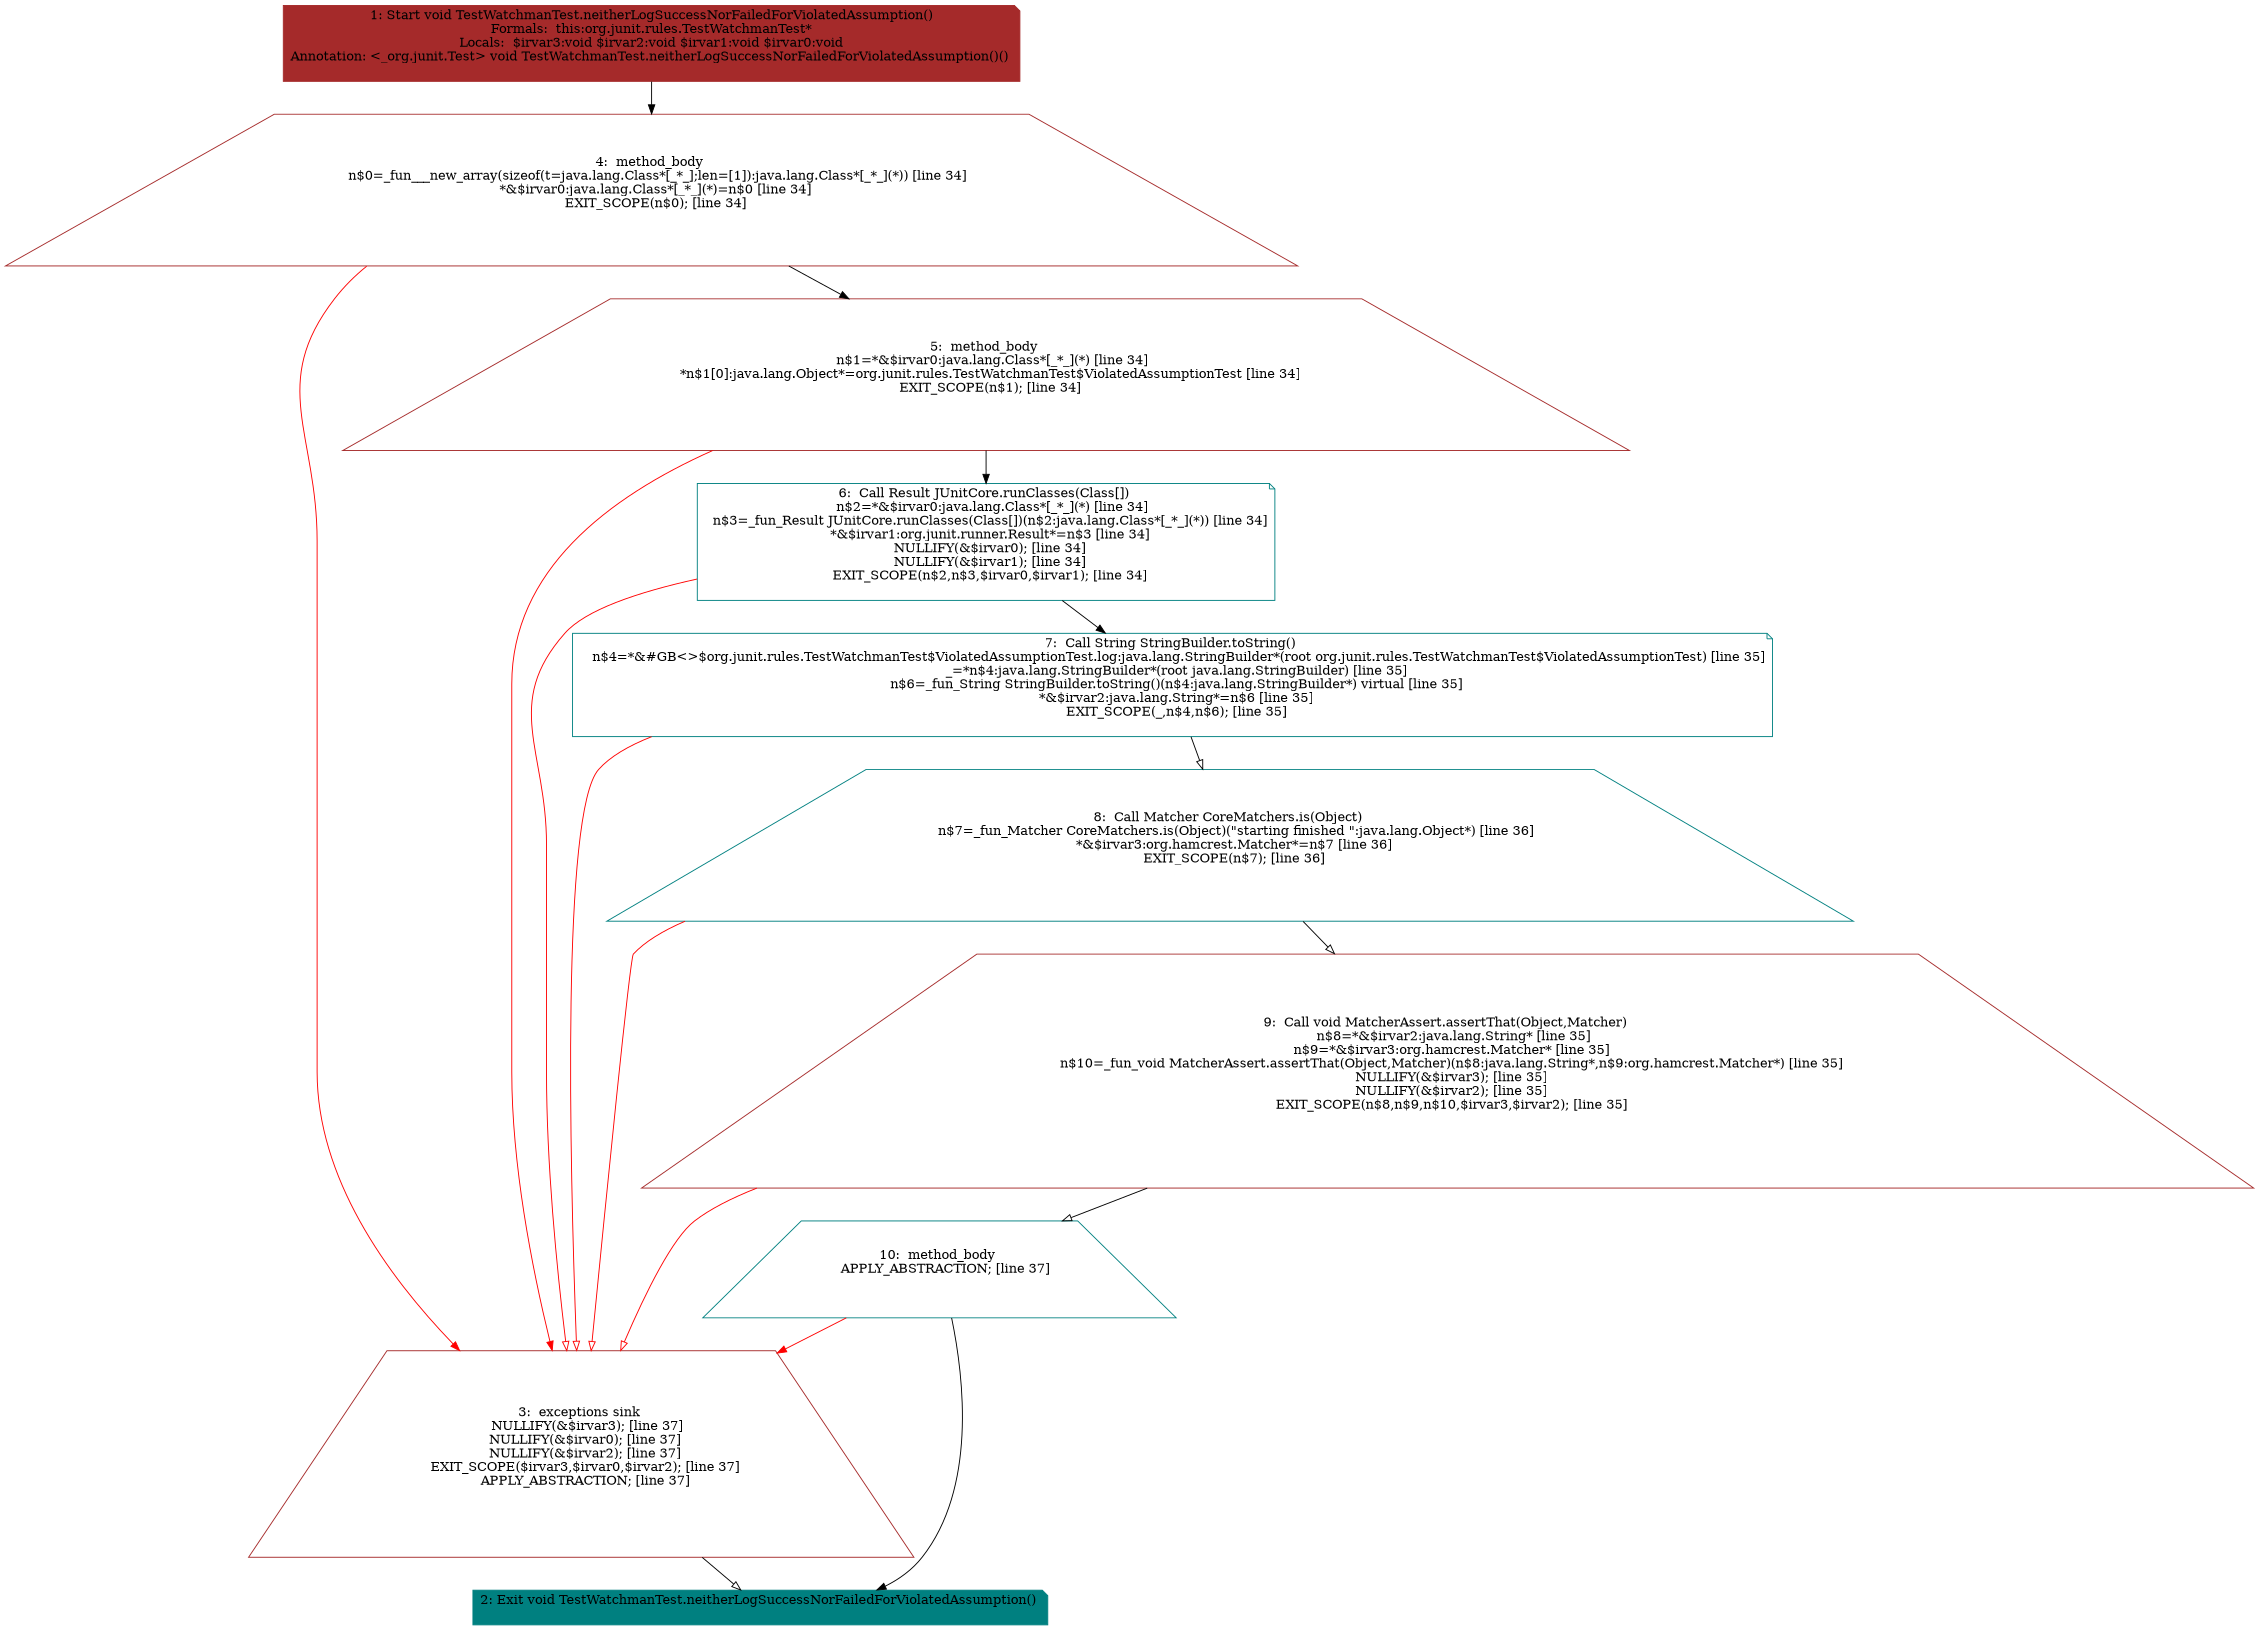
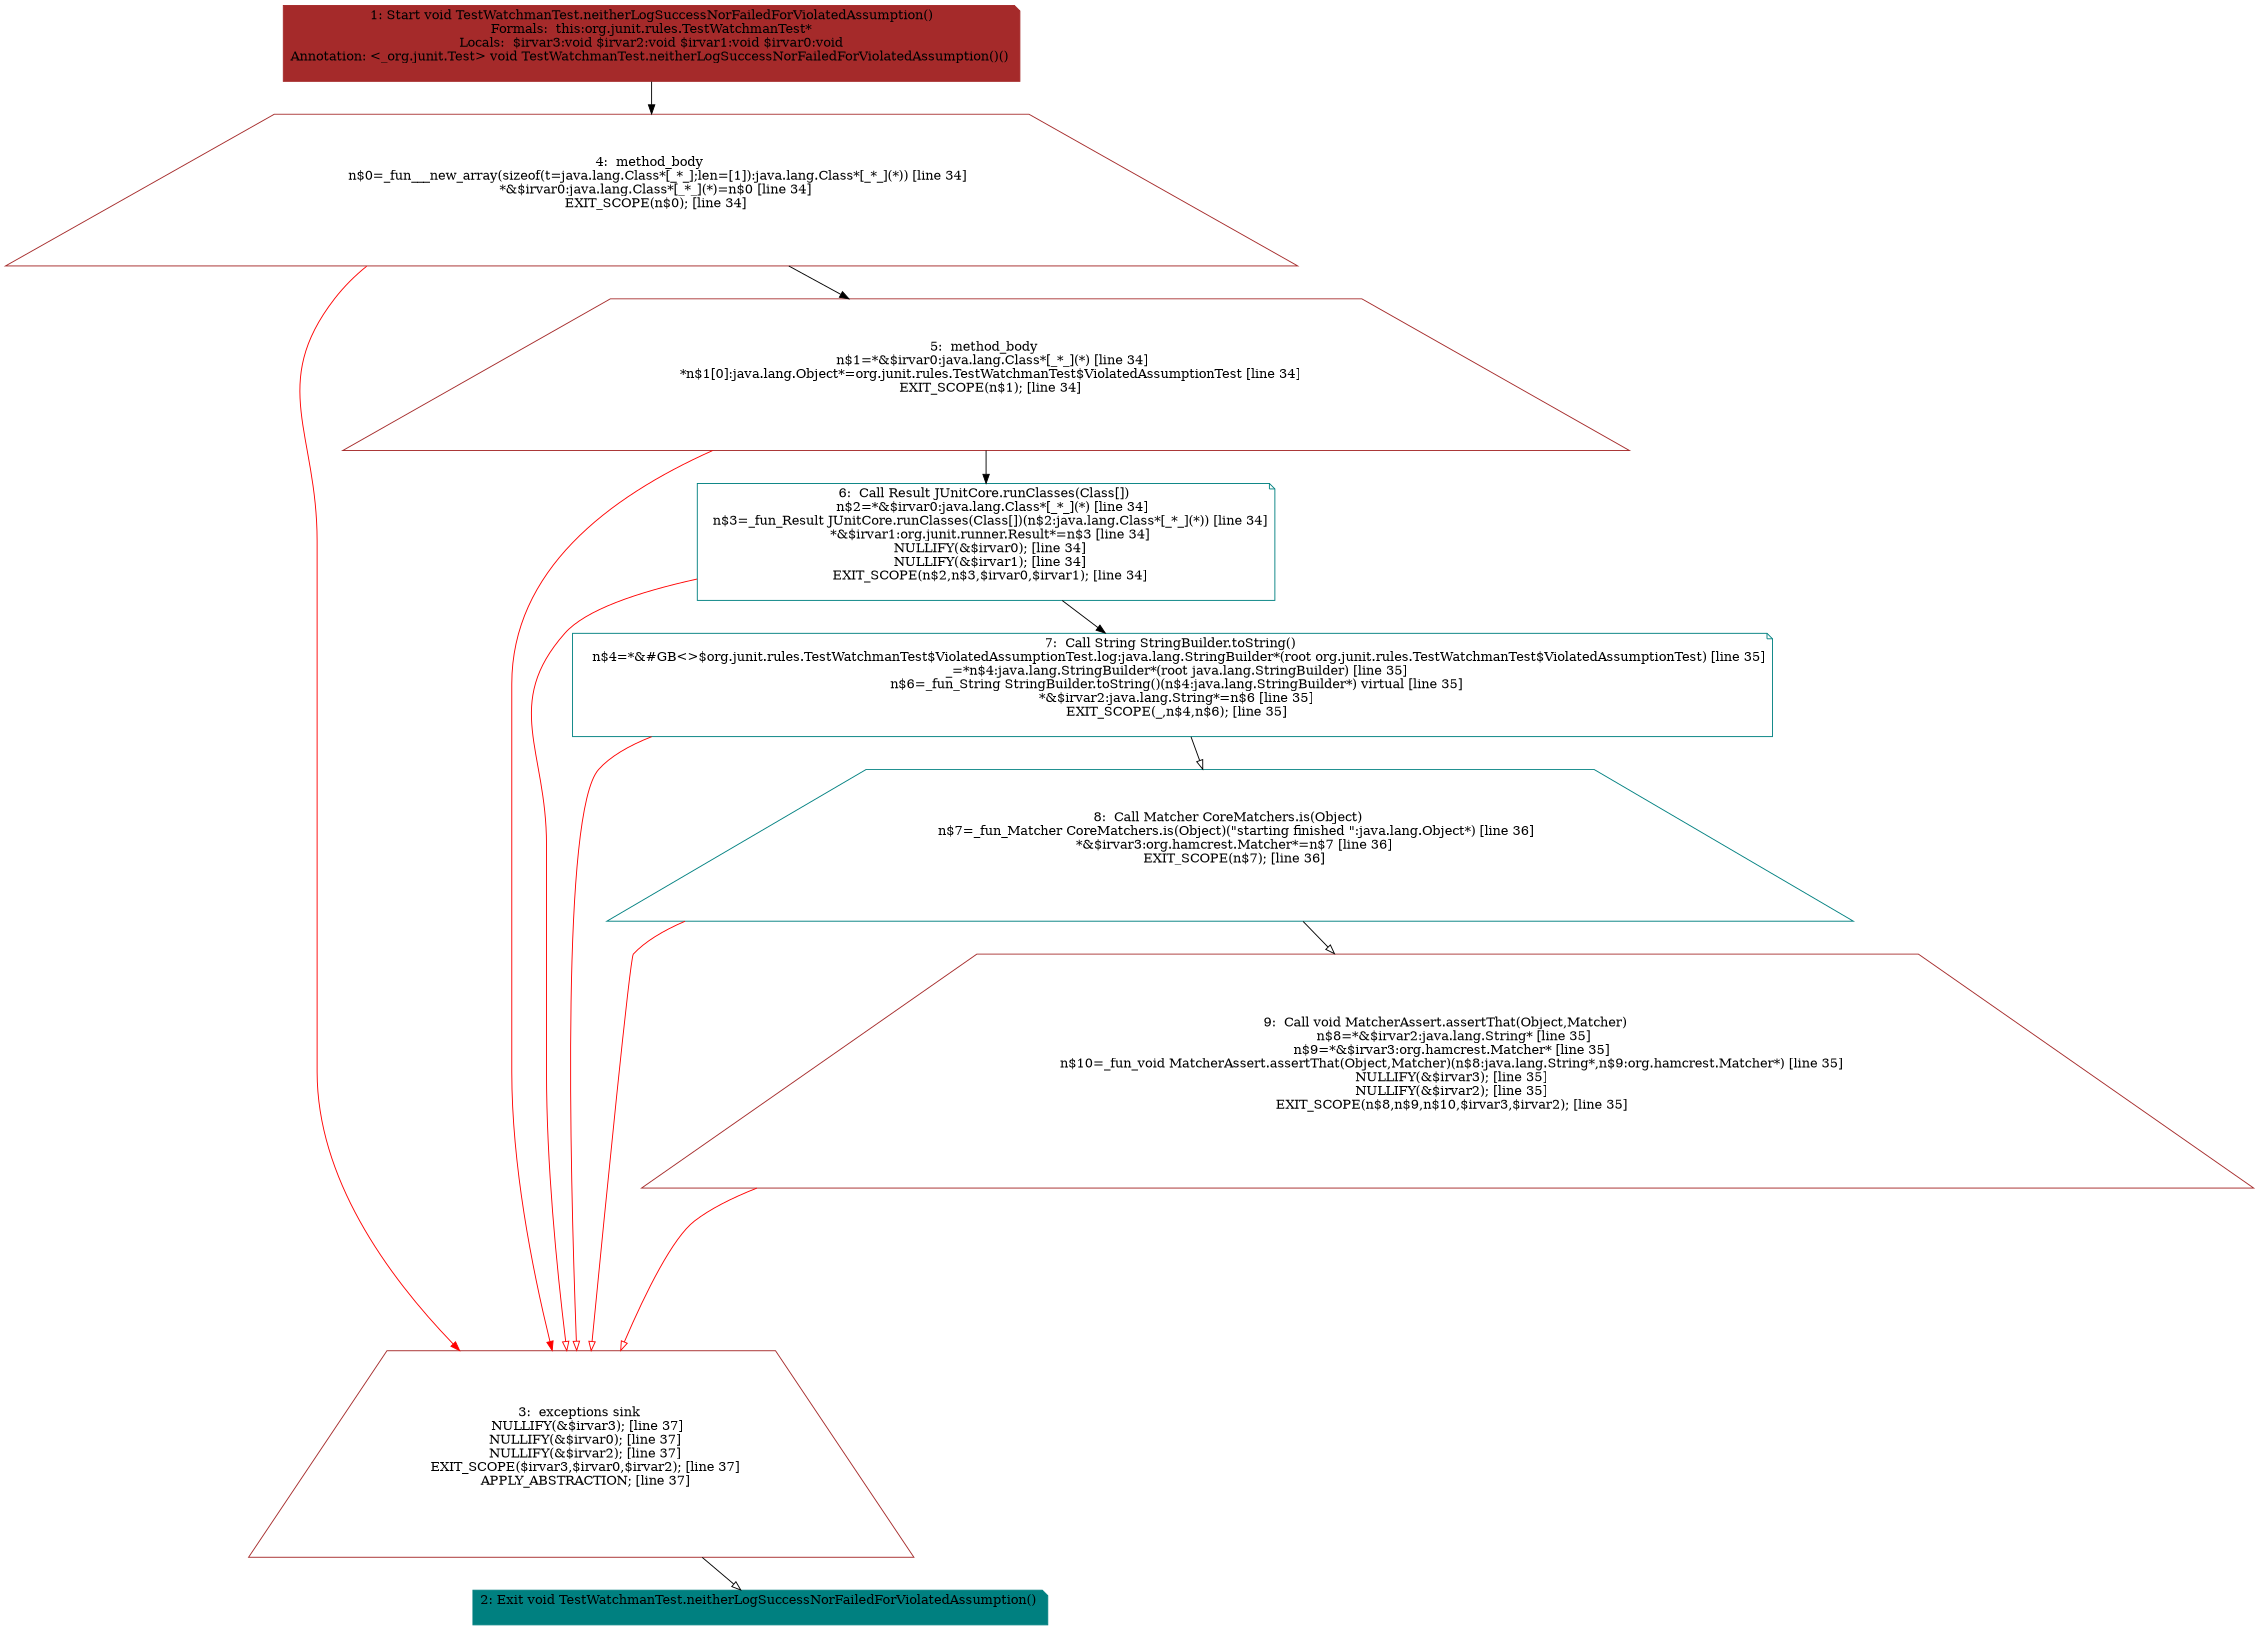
node "10:  method_body APPLY_ABSTRACTION; [line 37]": removed
